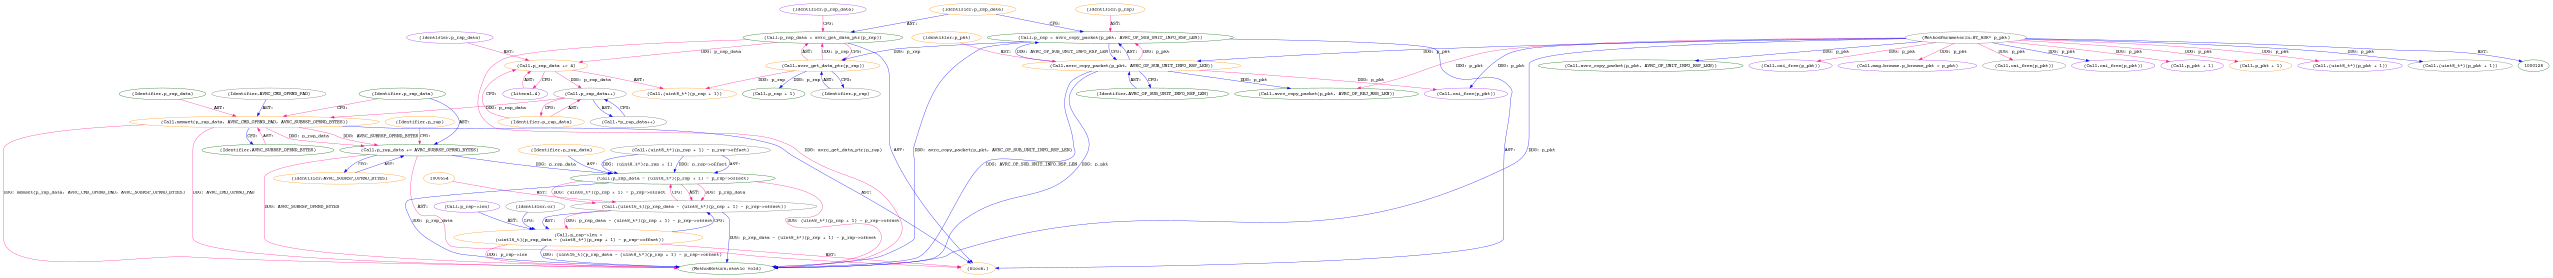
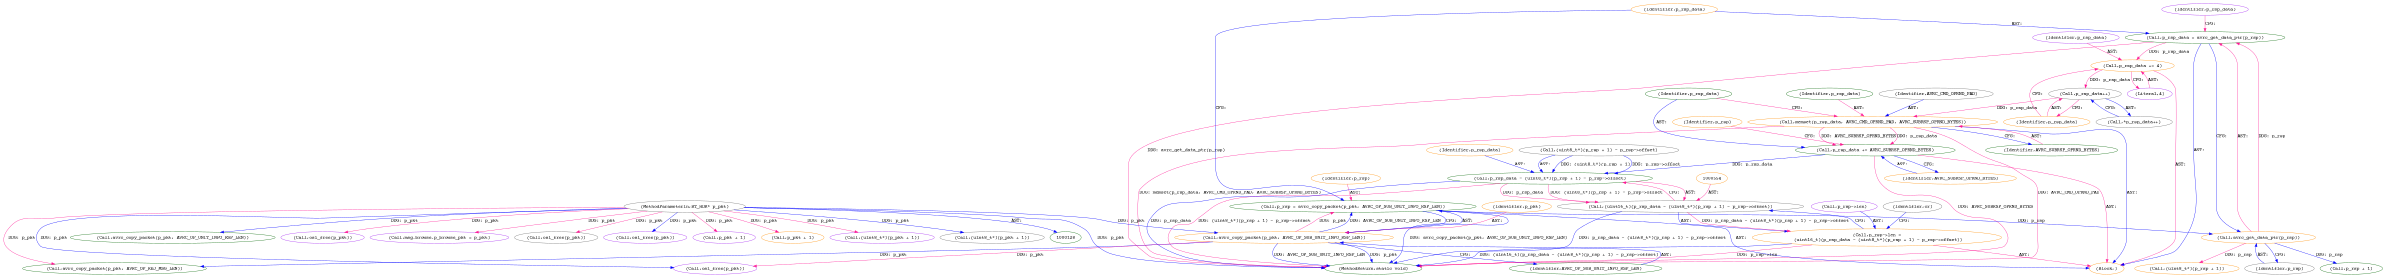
edge "(Call,p_rsp_data = avrc_get_data_ptr(p_rsp))" -> "(Call,avrc_get_data_ptr(p_rsp))": color deeppink -> blue
edge "(Call,p_rsp_data += 4)" -> "(Call,(uint8_t*)(p_rsp + 1))": now "(Call,p_rsp_data += 4)" -> "(Block,)"
